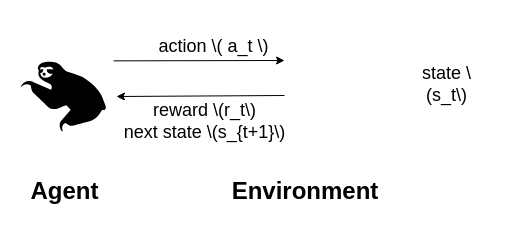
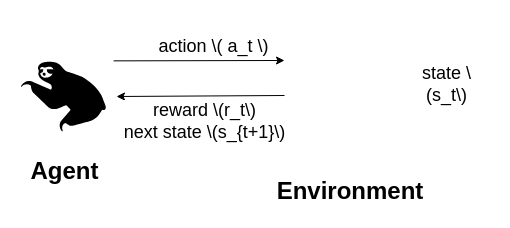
node "Agent": moved (65, 192) -> (65, 172)
node "Environment": moved (306, 192) -> (351, 192)
